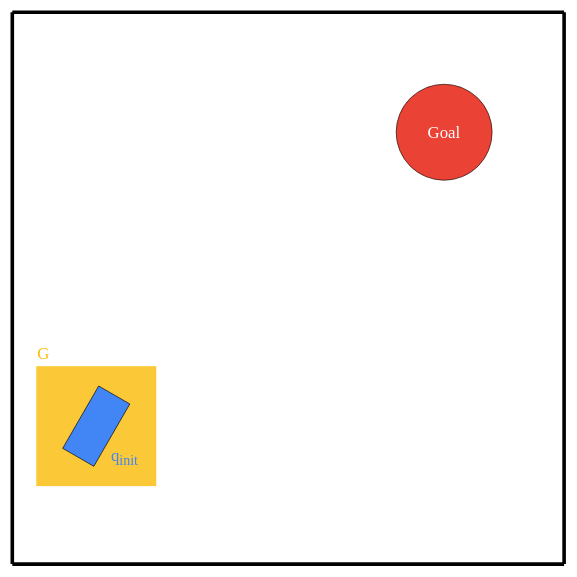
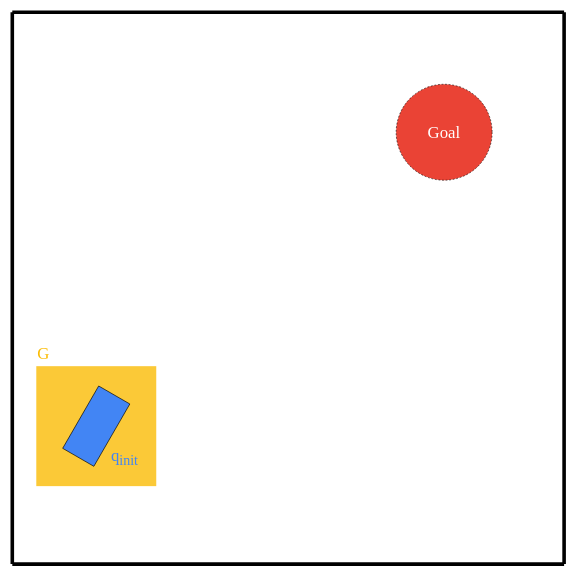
node "Goal": style solid -> dashed
